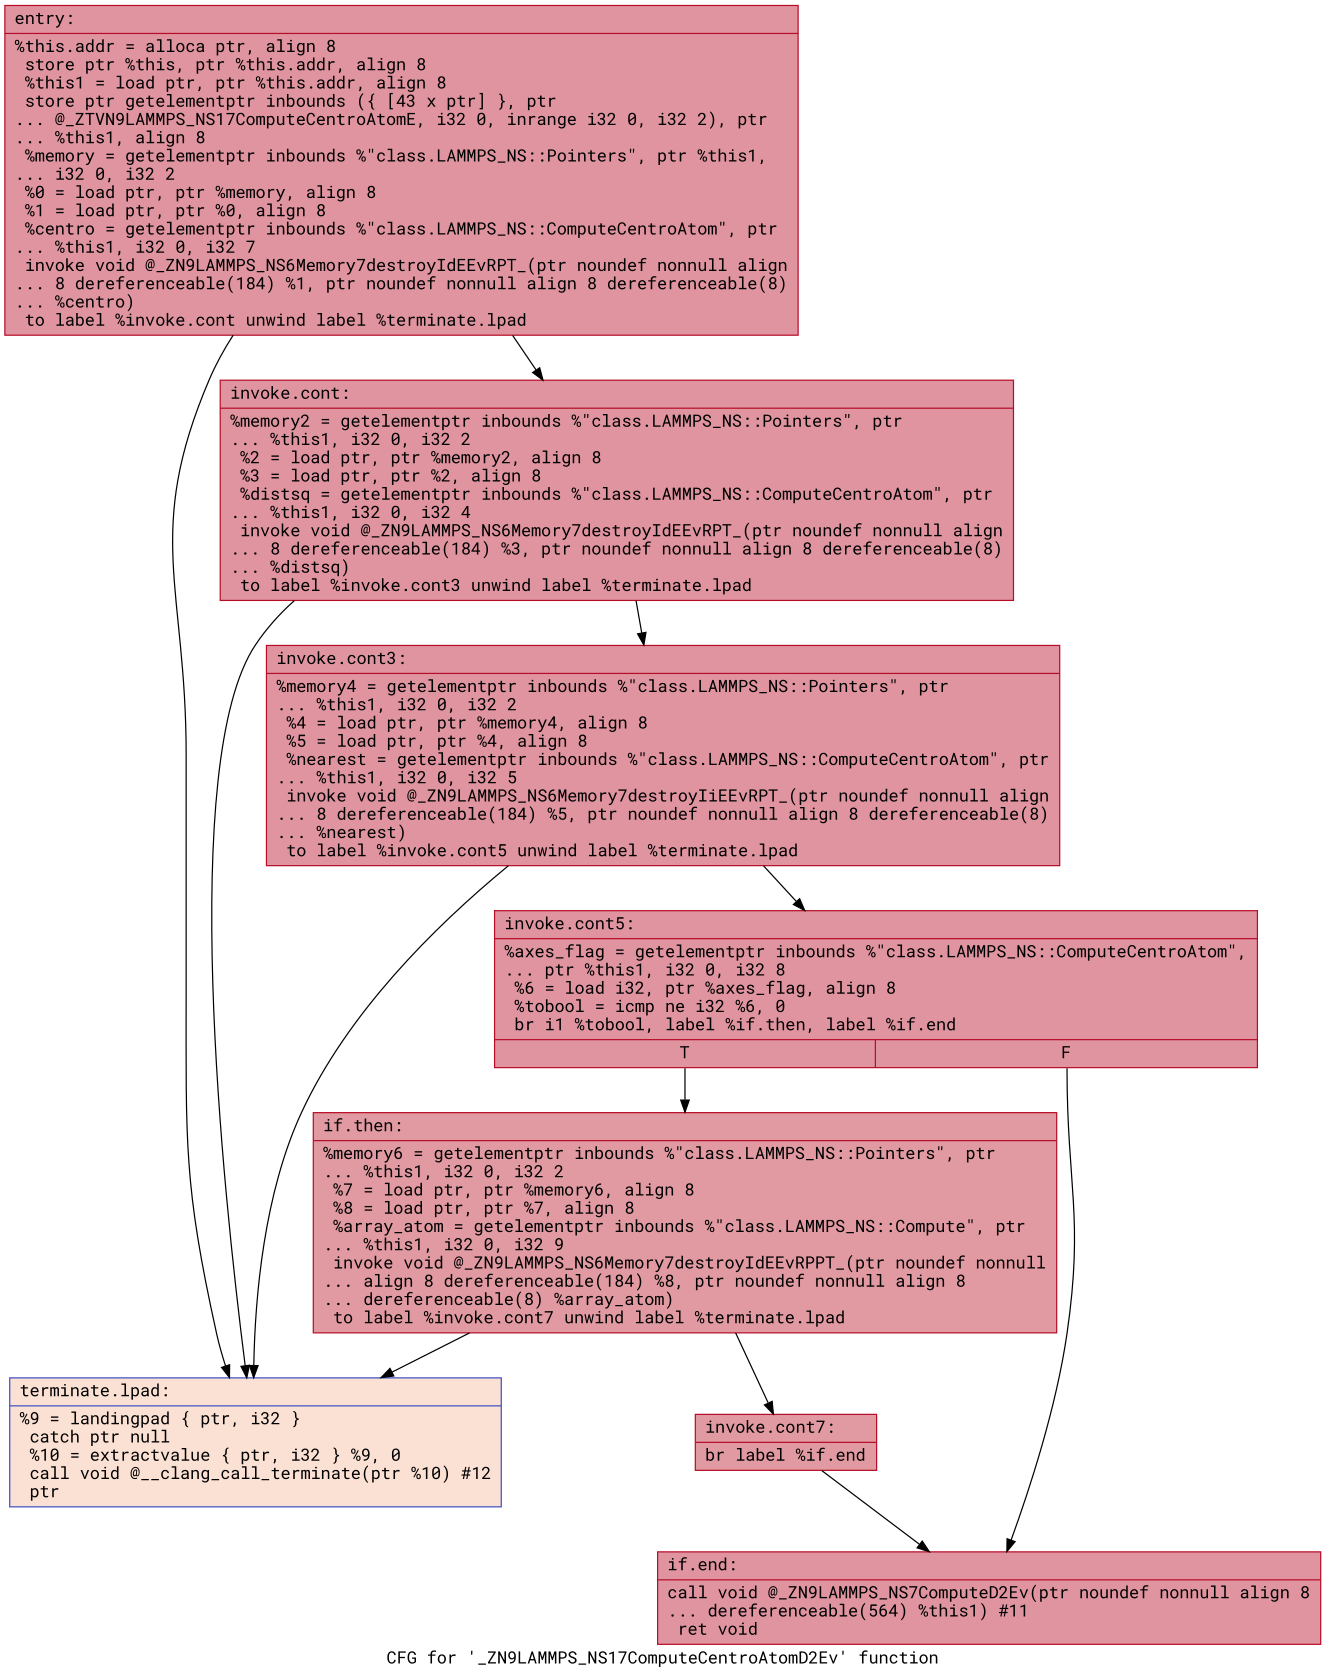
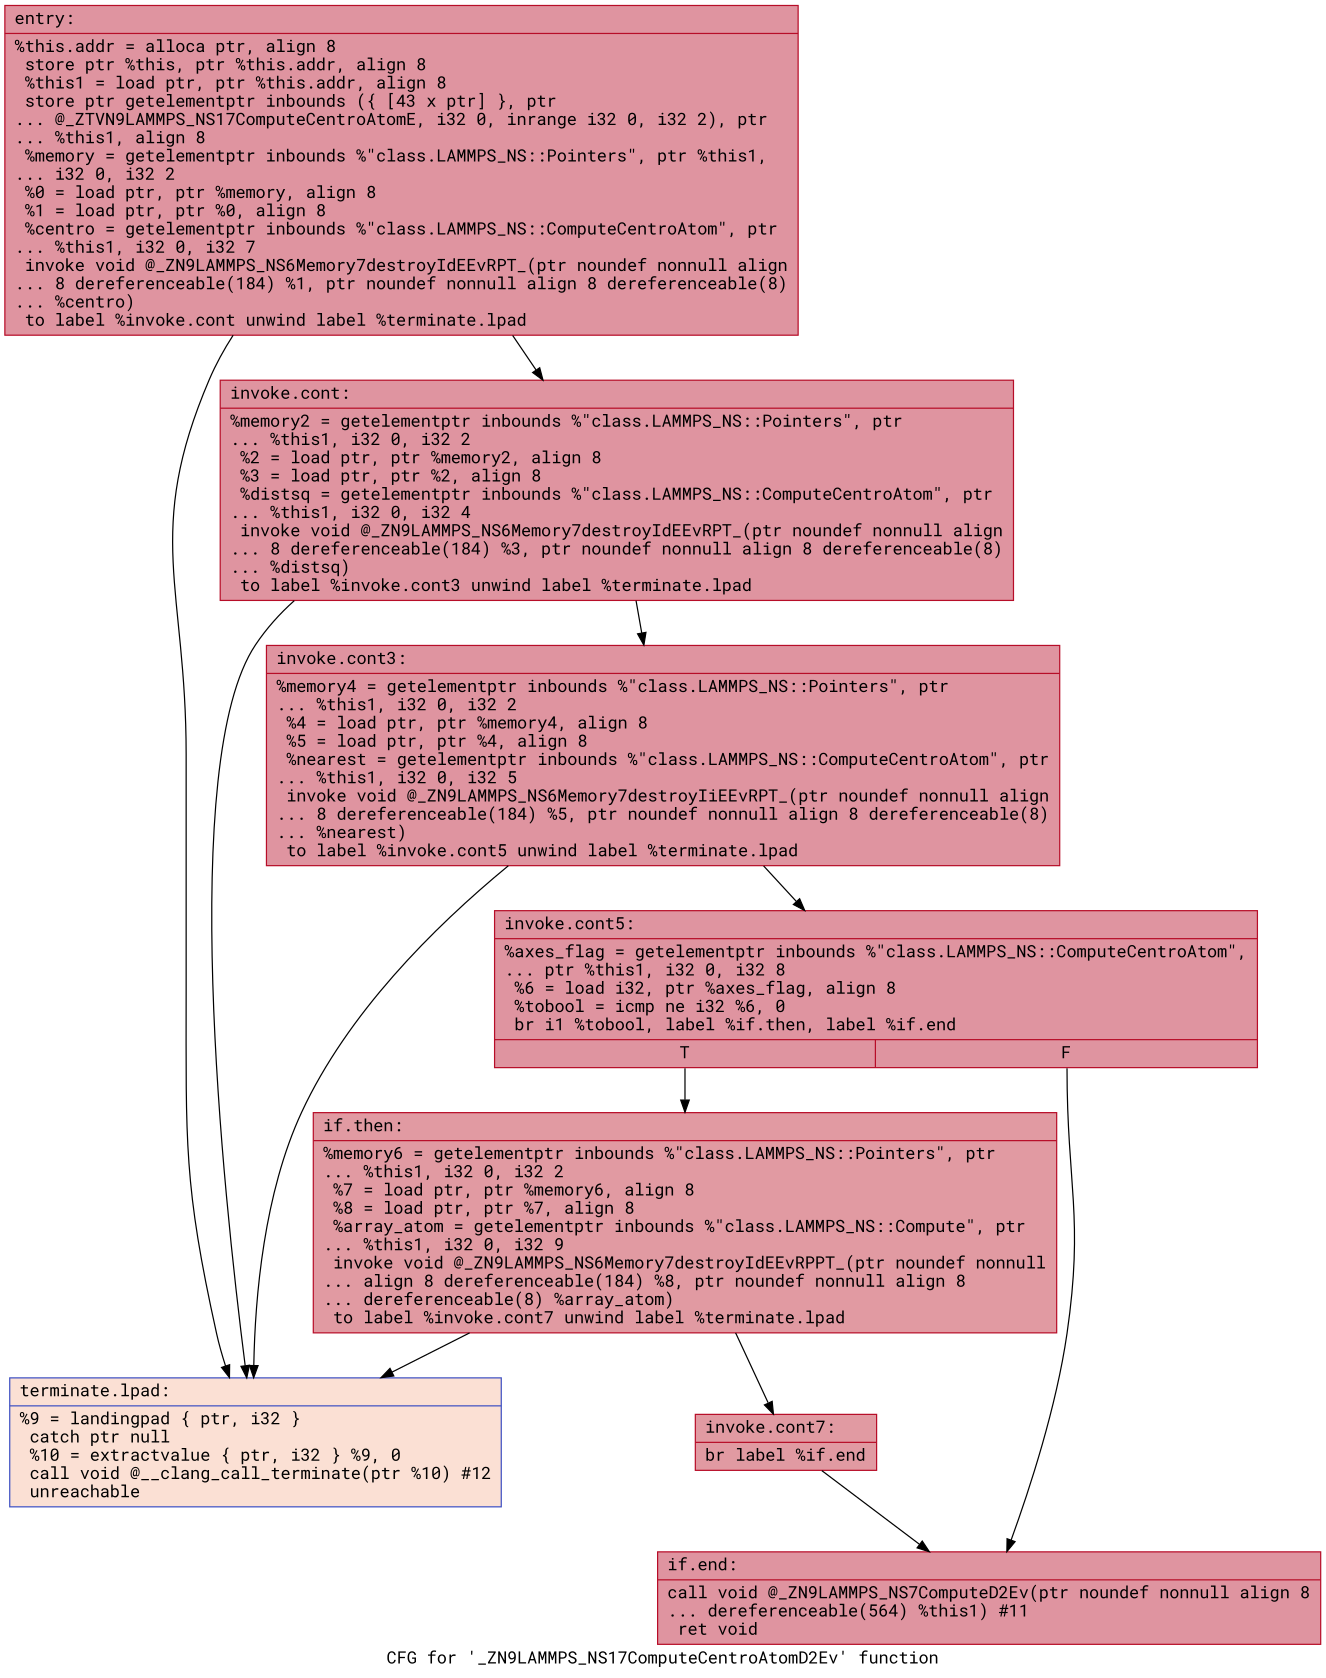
node "terminate.lpad:": text "ptr" -> "unreachable"
